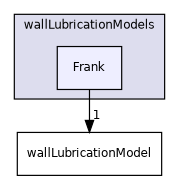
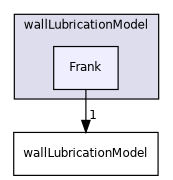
cluster "wallLubricationModels": label "wallLubricationModels" -> "wallLubricationModel"
